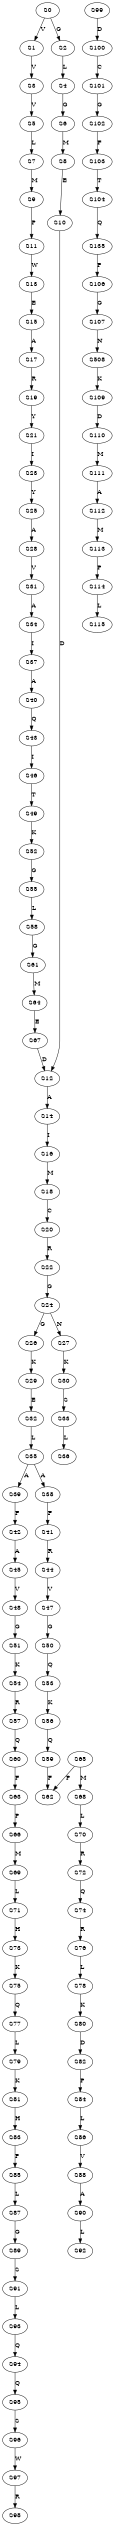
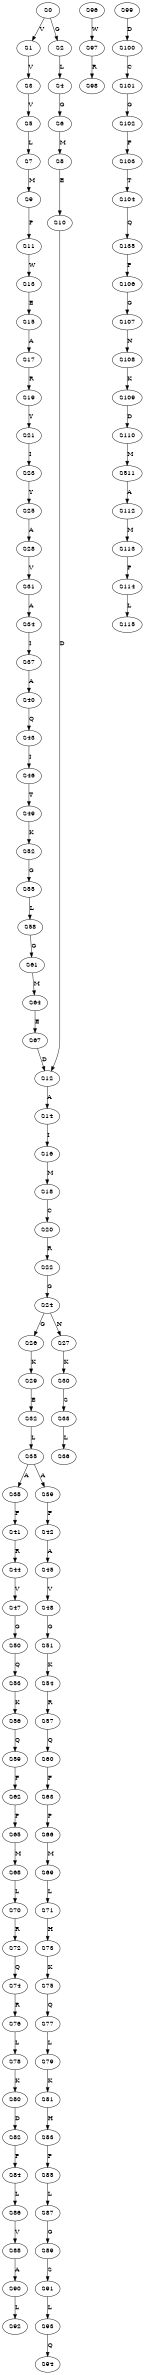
node "S508": label "S508" -> "S108"
node "S111": label "S111" -> "S511"
edge "S65" -> "S62": reversed
node "S95": removed
